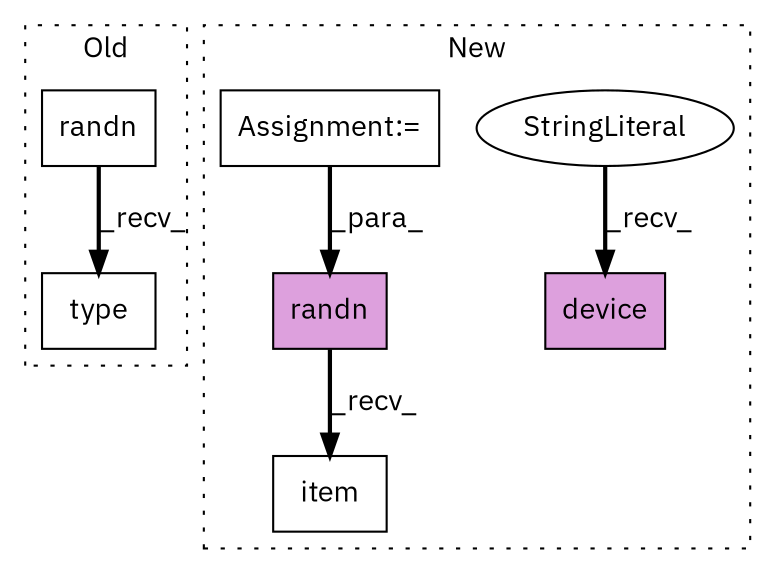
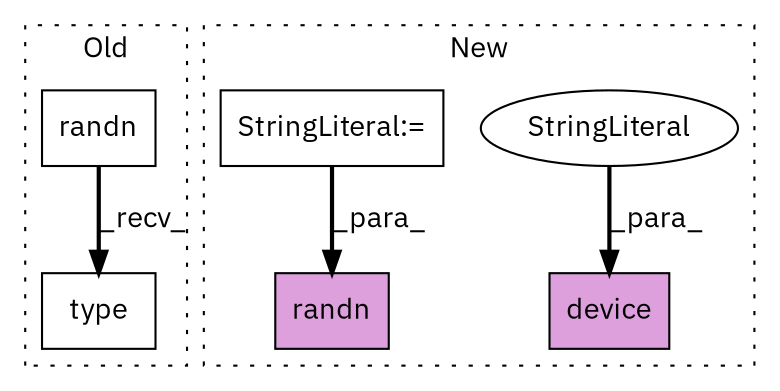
node "Assignment:=": label "Assignment:=" -> "StringLiteral:="
edge "StringLiteral" -> "device": label "_recv_" -> "_para_"
node "item": removed
